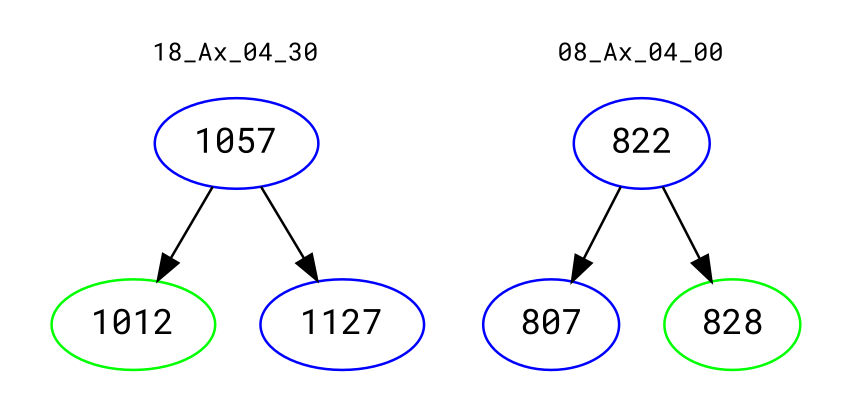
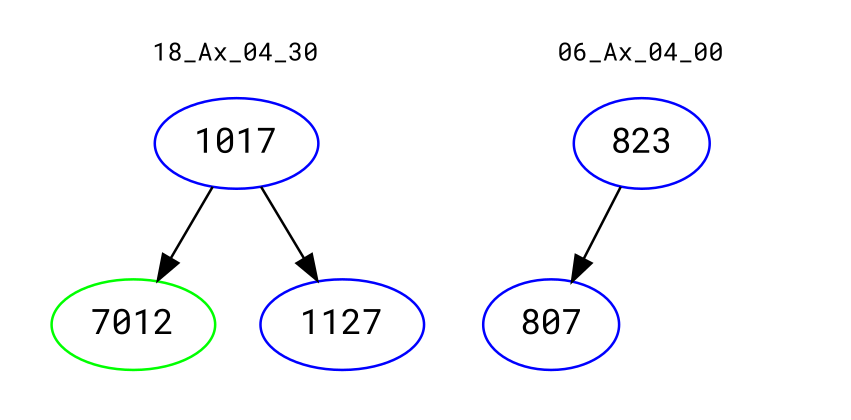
cluster "08_Ax_04_00": label "08_Ax_04_00" -> "06_Ax_04_00"
node "1057": label "1057" -> "1017"
node "822": label "822" -> "823"
node "1012": label "1012" -> "7012"
node "828": removed
